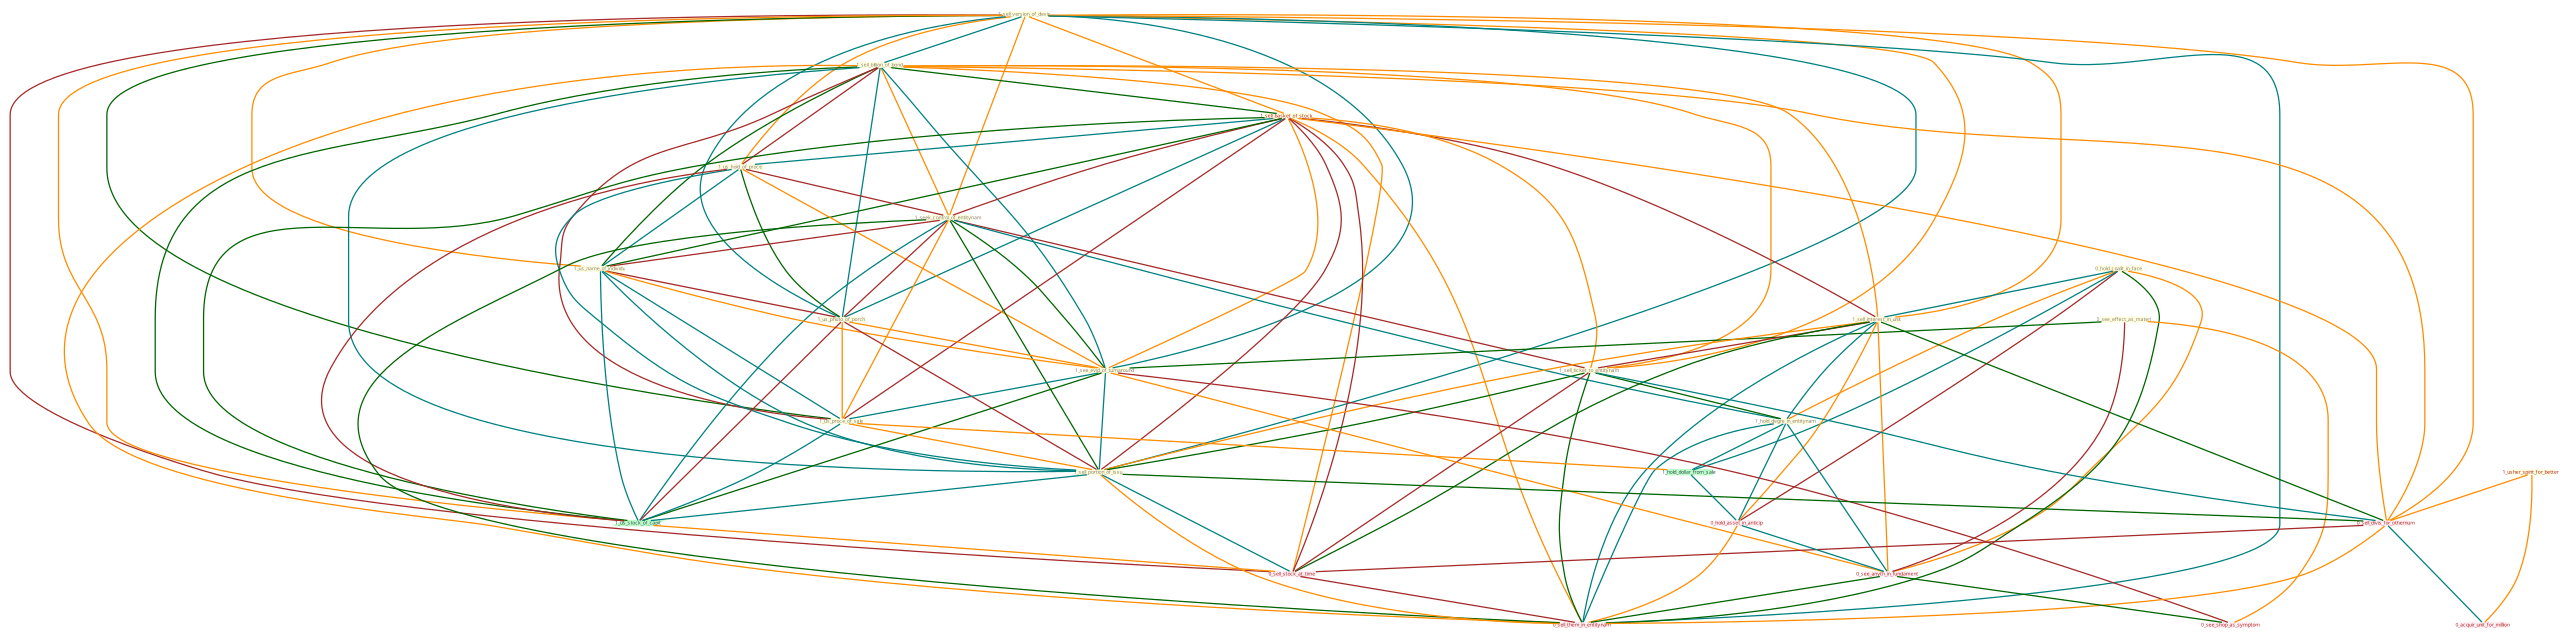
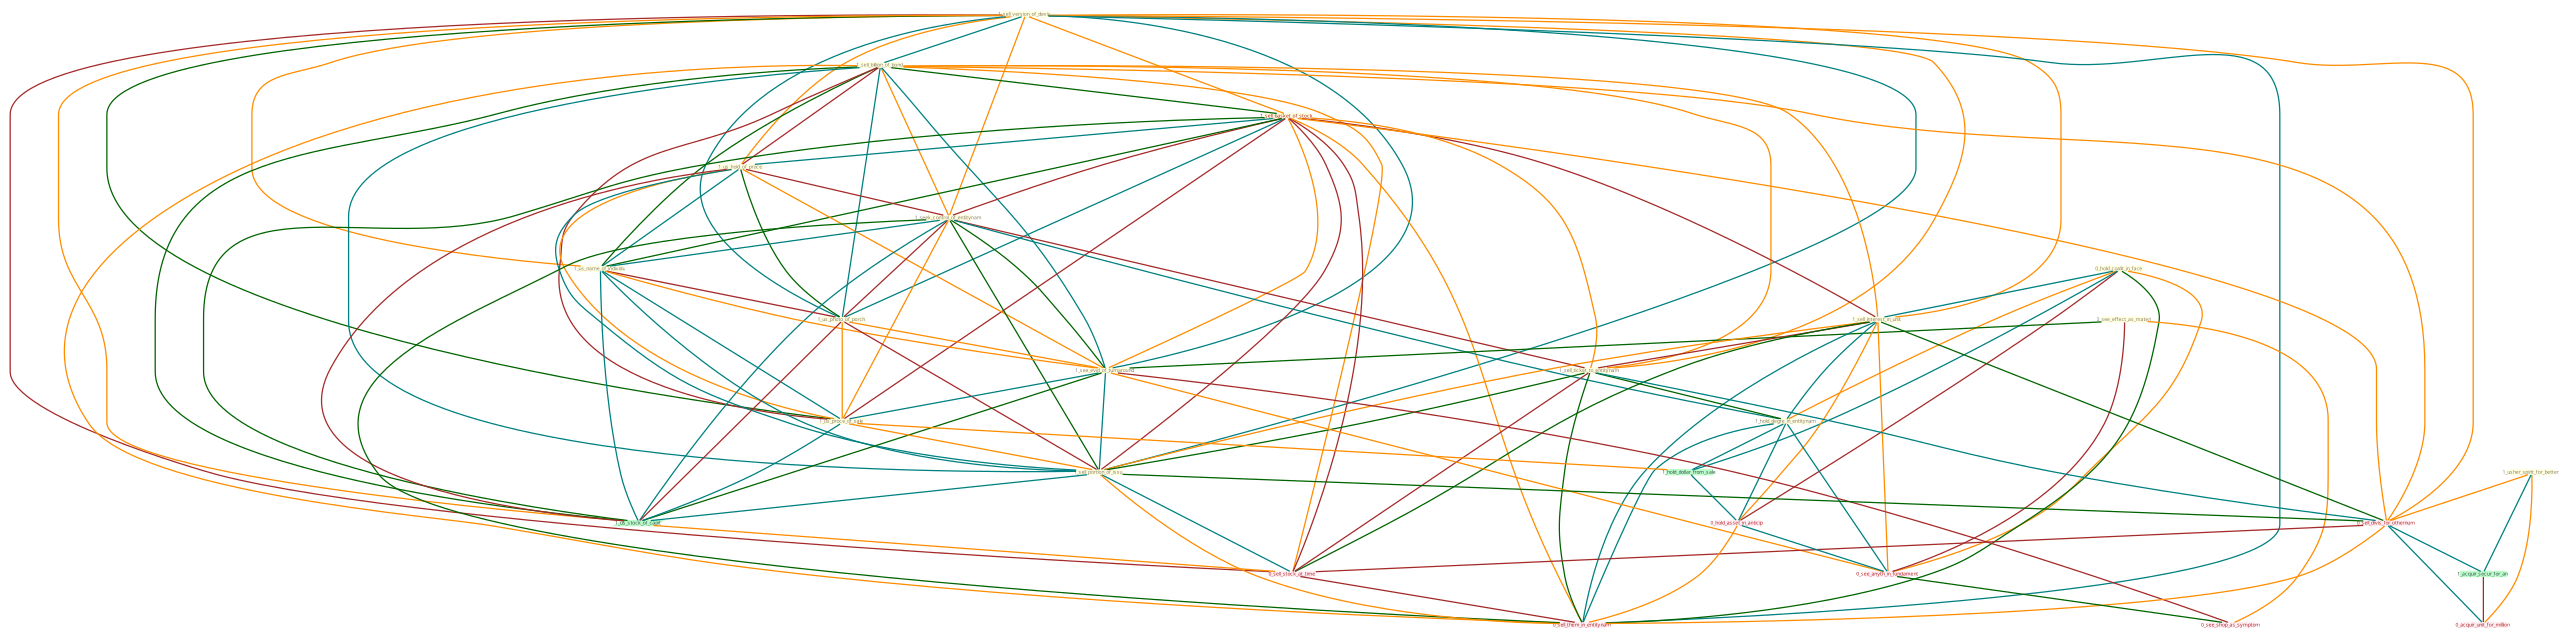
edge "1_seek_control_of_entitynam" -- "1_us_name_of_individu": color brown -> teal
edge "1_us_hold_of_proce" -- "1_us_proce_of_sale": added
node "1_usher_spirit_for_better": fontcolor #b22222 -> #8b7d6b
node "1_acquir_secur_for_an": added
edge "0_see_anyth_in_fundament" -- "0_sell_them_in_entitynam": removed
